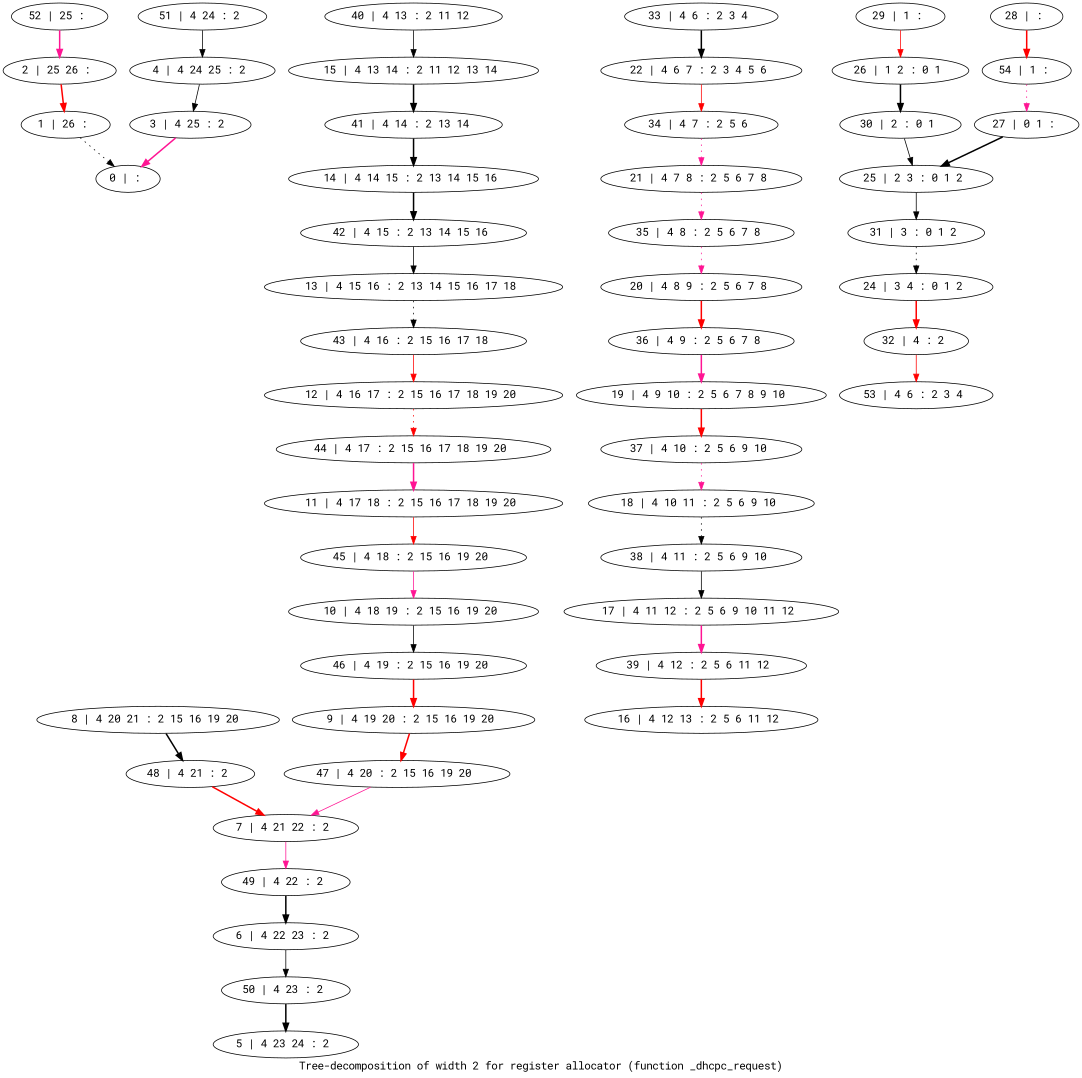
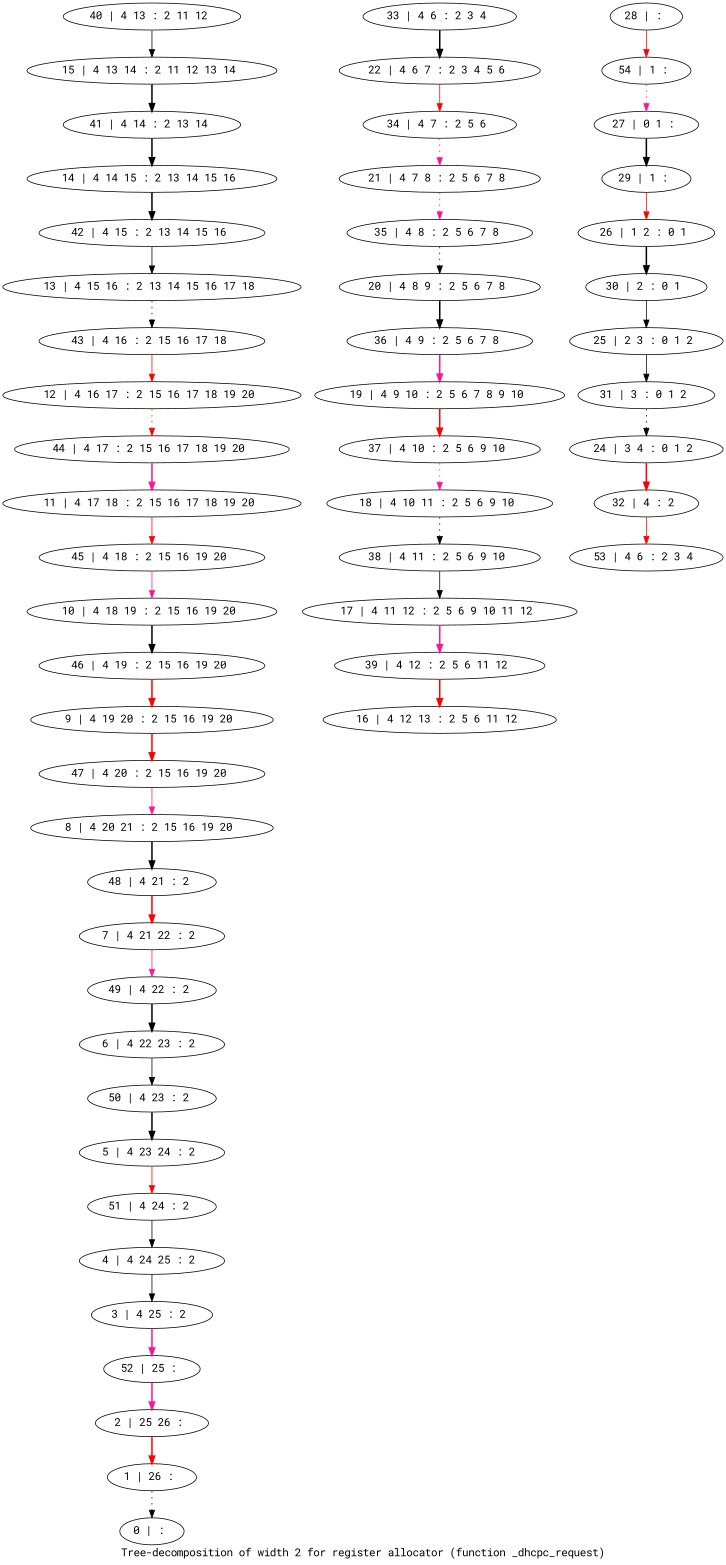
edge "28 | :" -> "54 | 1 :": style bold -> solid
edge "3 | 4 25 : 2" -> "0 | :": now "3 | 4 25 : 2" -> "52 | 25 :"
edge "27 | 0 1 :" -> "25 | 2 3 : 0 1 2": now "27 | 0 1 :" -> "29 | 1 :"
edge "35 | 4 8 : 2 5 6 7 8" -> "20 | 4 8 9 : 2 5 6 7 8": color deeppink -> black
edge "20 | 4 8 9 : 2 5 6 7 8" -> "36 | 4 9 : 2 5 6 7 8": color red -> black
edge "10 | 4 18 19 : 2 15 16 19 20" -> "46 | 4 19 : 2 15 16 19 20": style solid -> bold
edge "47 | 4 20 : 2 15 16 19 20" -> "7 | 4 21 22 : 2": now "47 | 4 20 : 2 15 16 19 20" -> "8 | 4 20 21 : 2 15 16 19 20"
edge "5 | 4 23 24 : 2" -> "51 | 4 24 : 2": added
